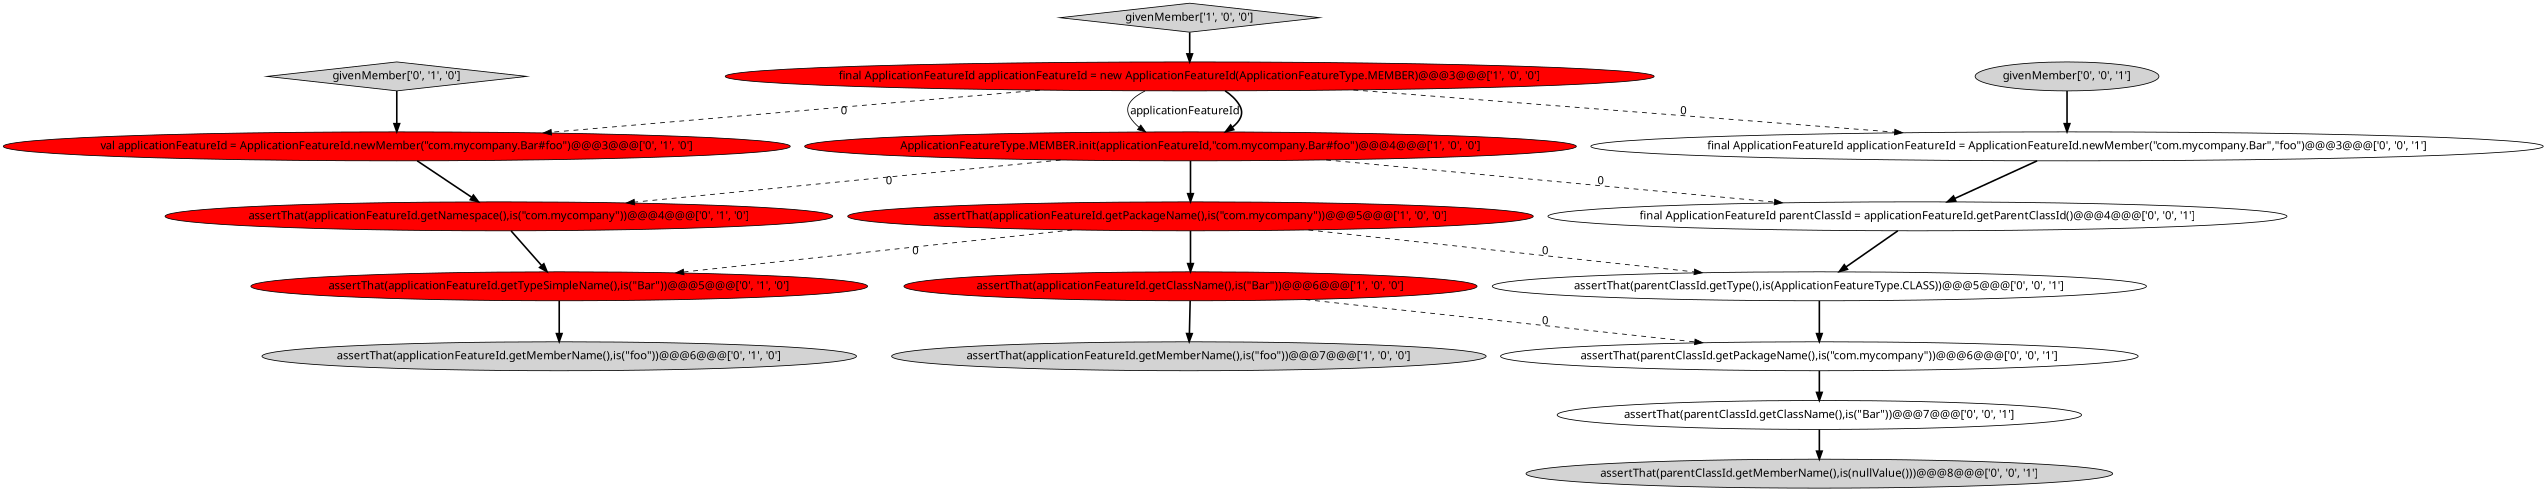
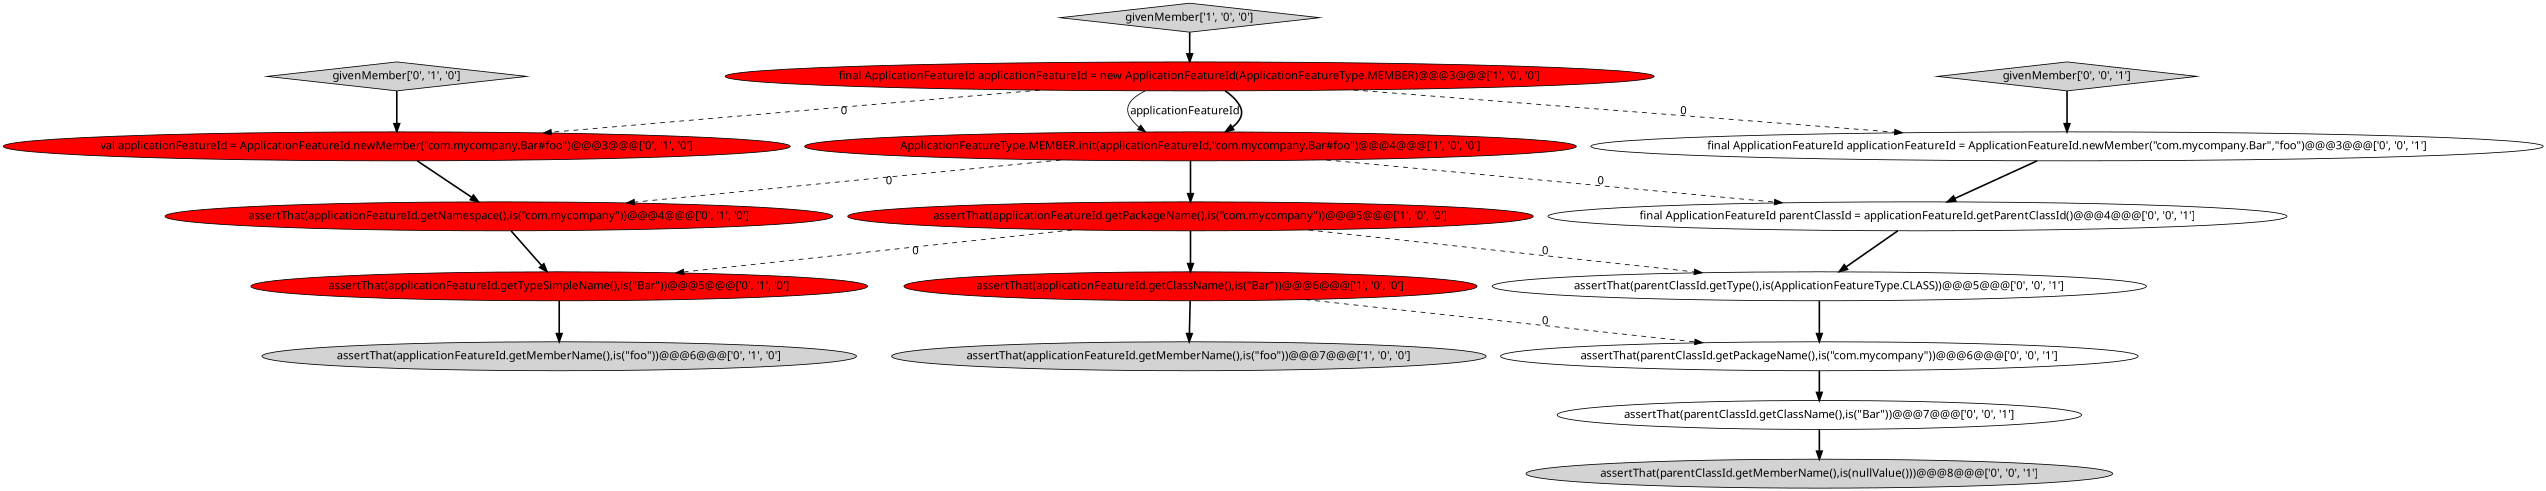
node "givenMember['0', '0', '1']": shape ellipse -> diamond
